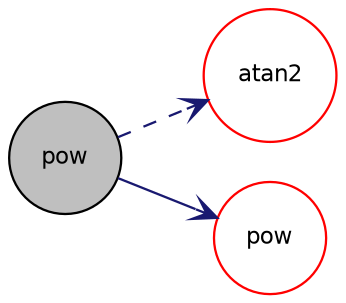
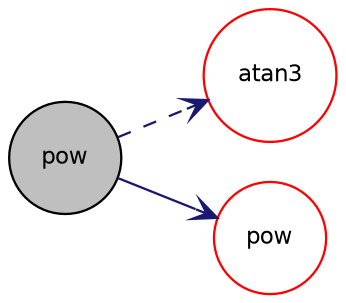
node "atan2": label "atan2" -> "atan3"
